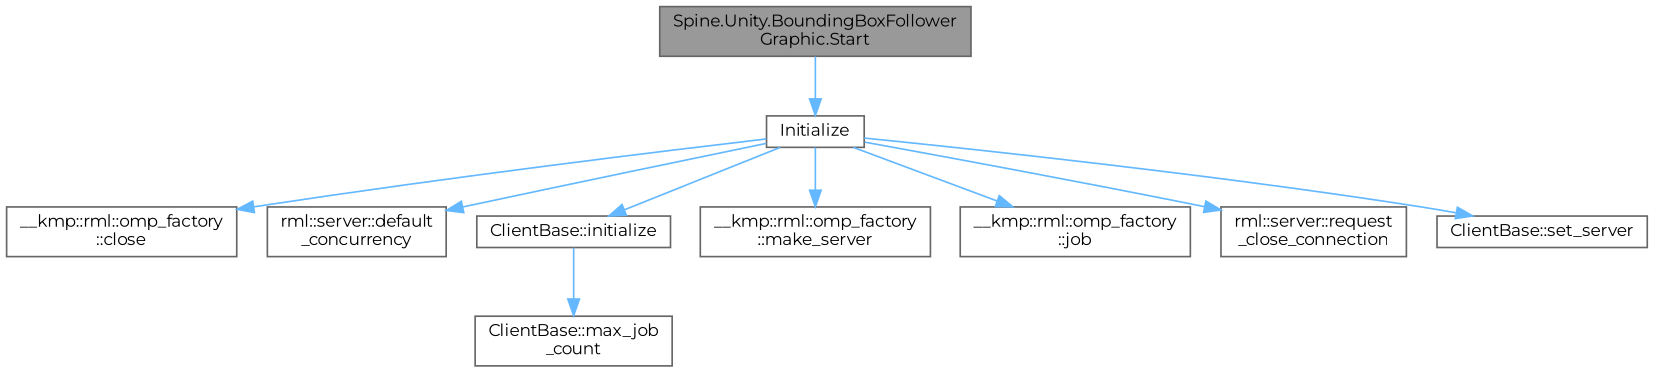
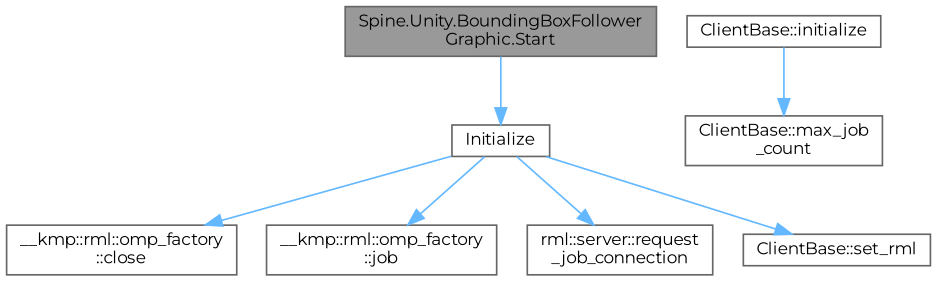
edge "Initialize" -> "ClientBase::initialize": removed
node "rml::server::default _concurrency": removed
node "__kmp::rml::omp_factory ::make_server": removed
node "rml::server::request _close_connection": label "rml::server::request _close_connection" -> "rml::server::request _job_connection"
node "ClientBase::set_server": label "ClientBase::set_server" -> "ClientBase::set_rml"
